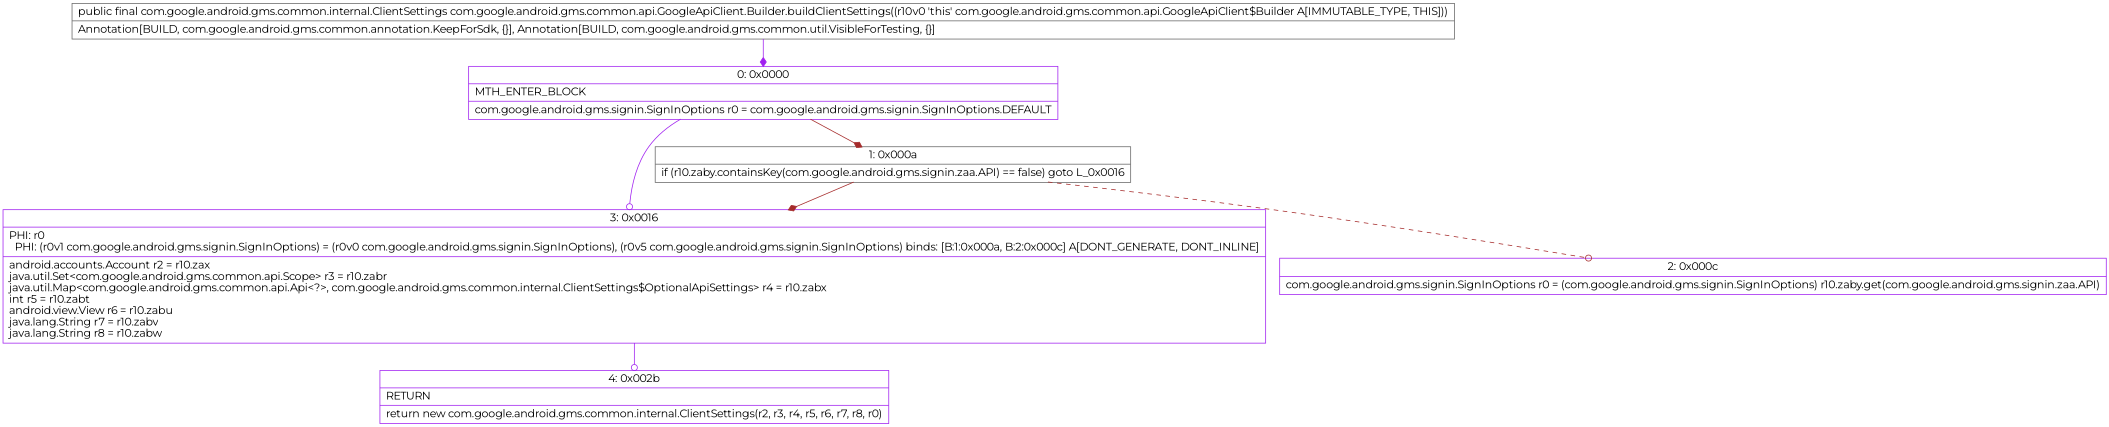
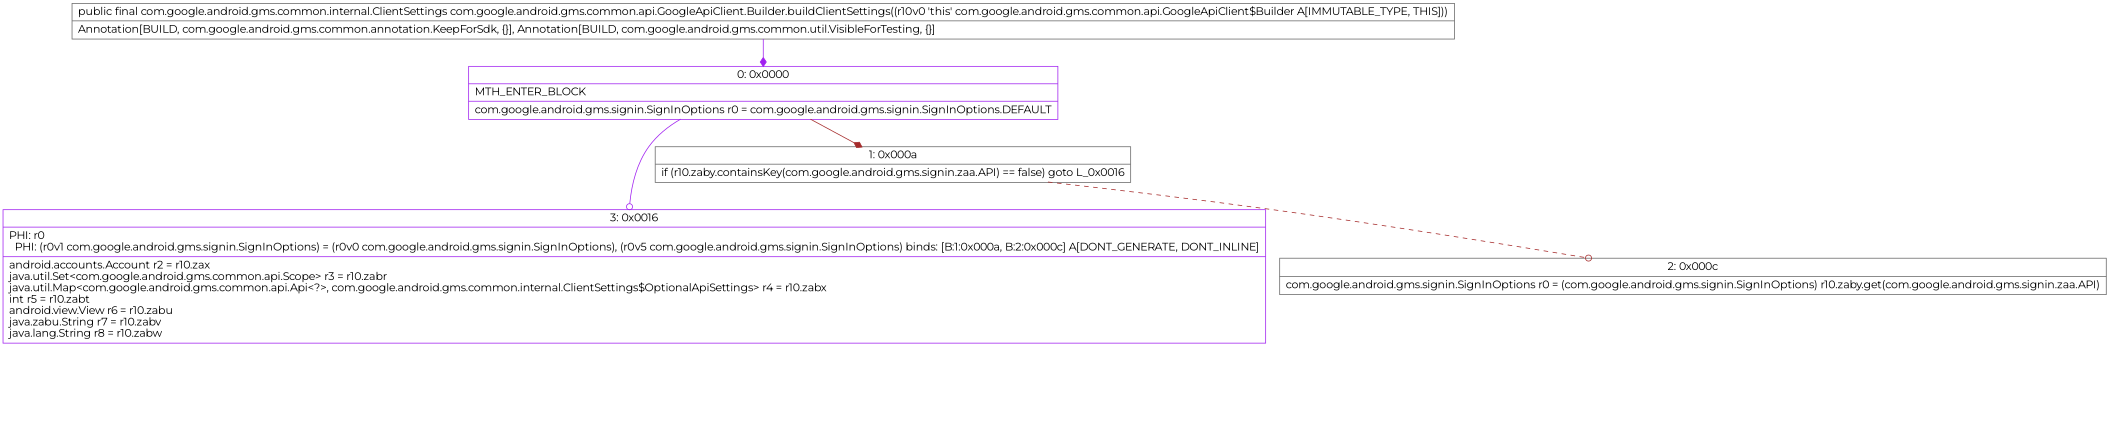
edge "1: 0x000a" -> "3: 0x0016": removed
node "2: 0x000c": color purple -> gray40
node "3: 0x0016": text "java.lang.String r7 = r10.zabv" -> "java.zabu.String r7 = r10.zabv"
node "4: 0x002b": removed
